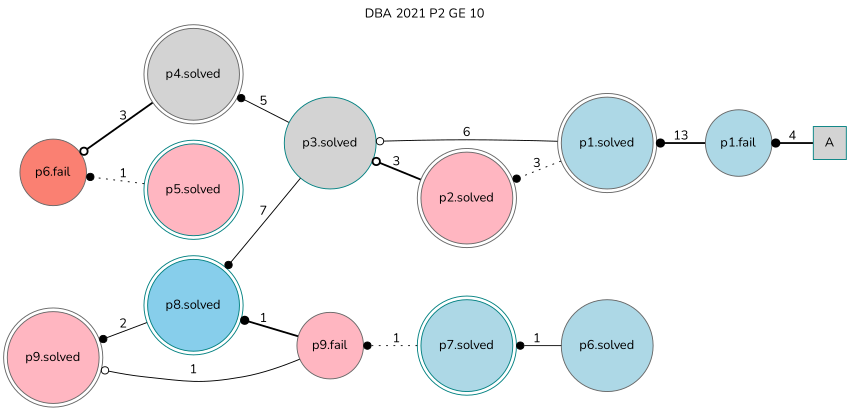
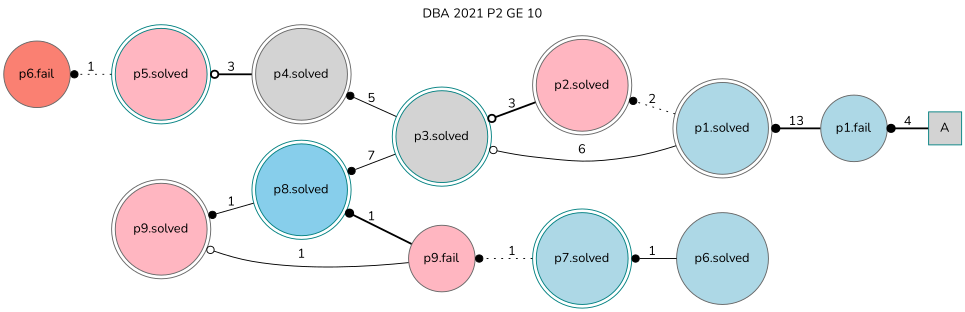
edge "p4.solved" -> "p6.fail": now "p4.solved" -> "p5.solved"
node "p3.solved": shape circle -> doublecircle
edge "p1.solved" -> "p2.solved": label "3" -> "2"
edge "p8.solved" -> "p9.solved": label "2" -> "1"
